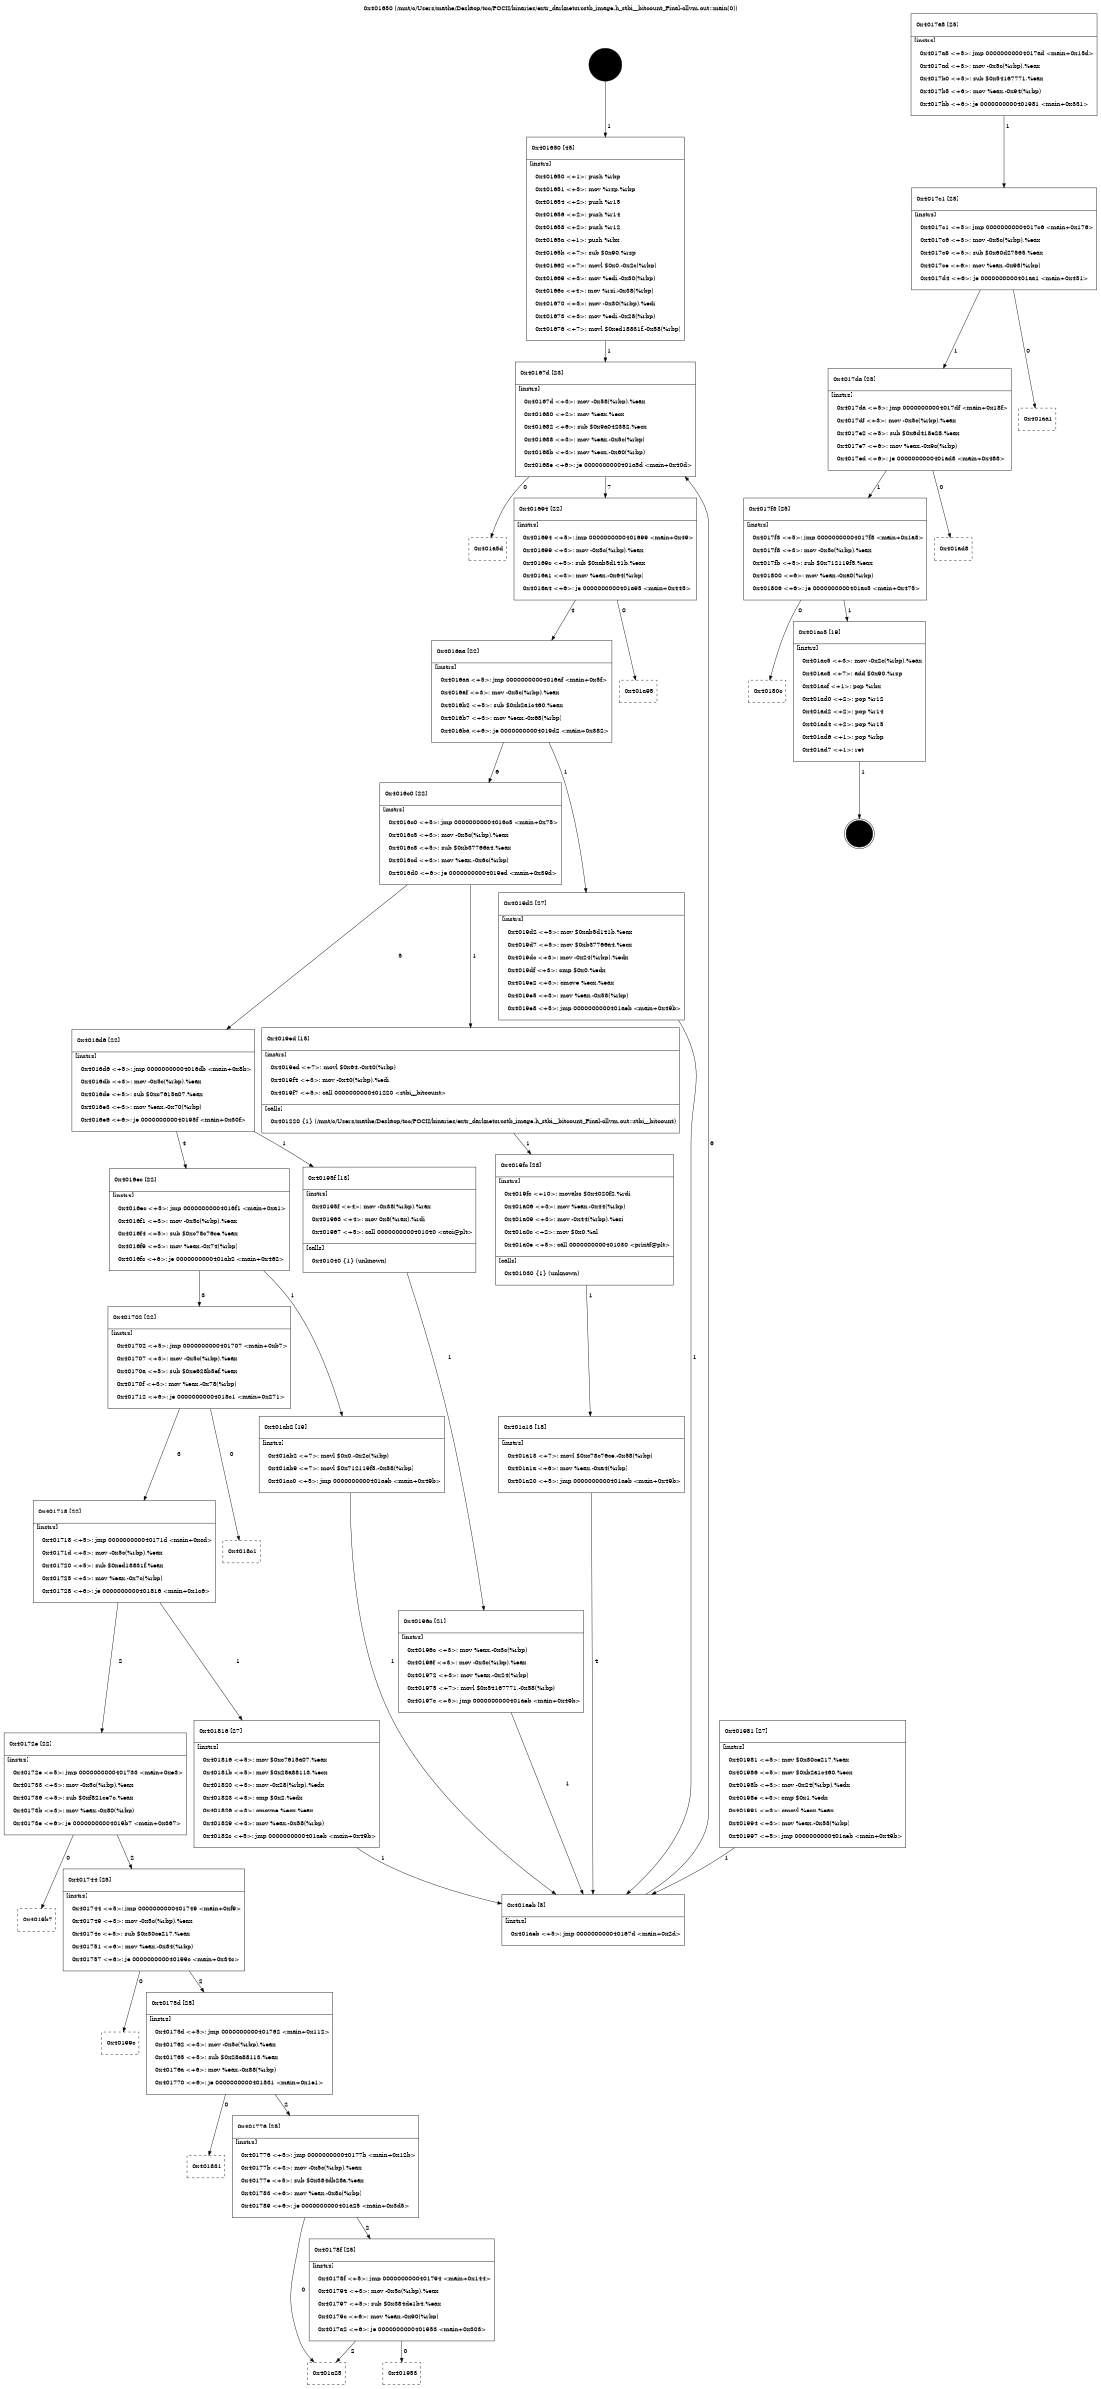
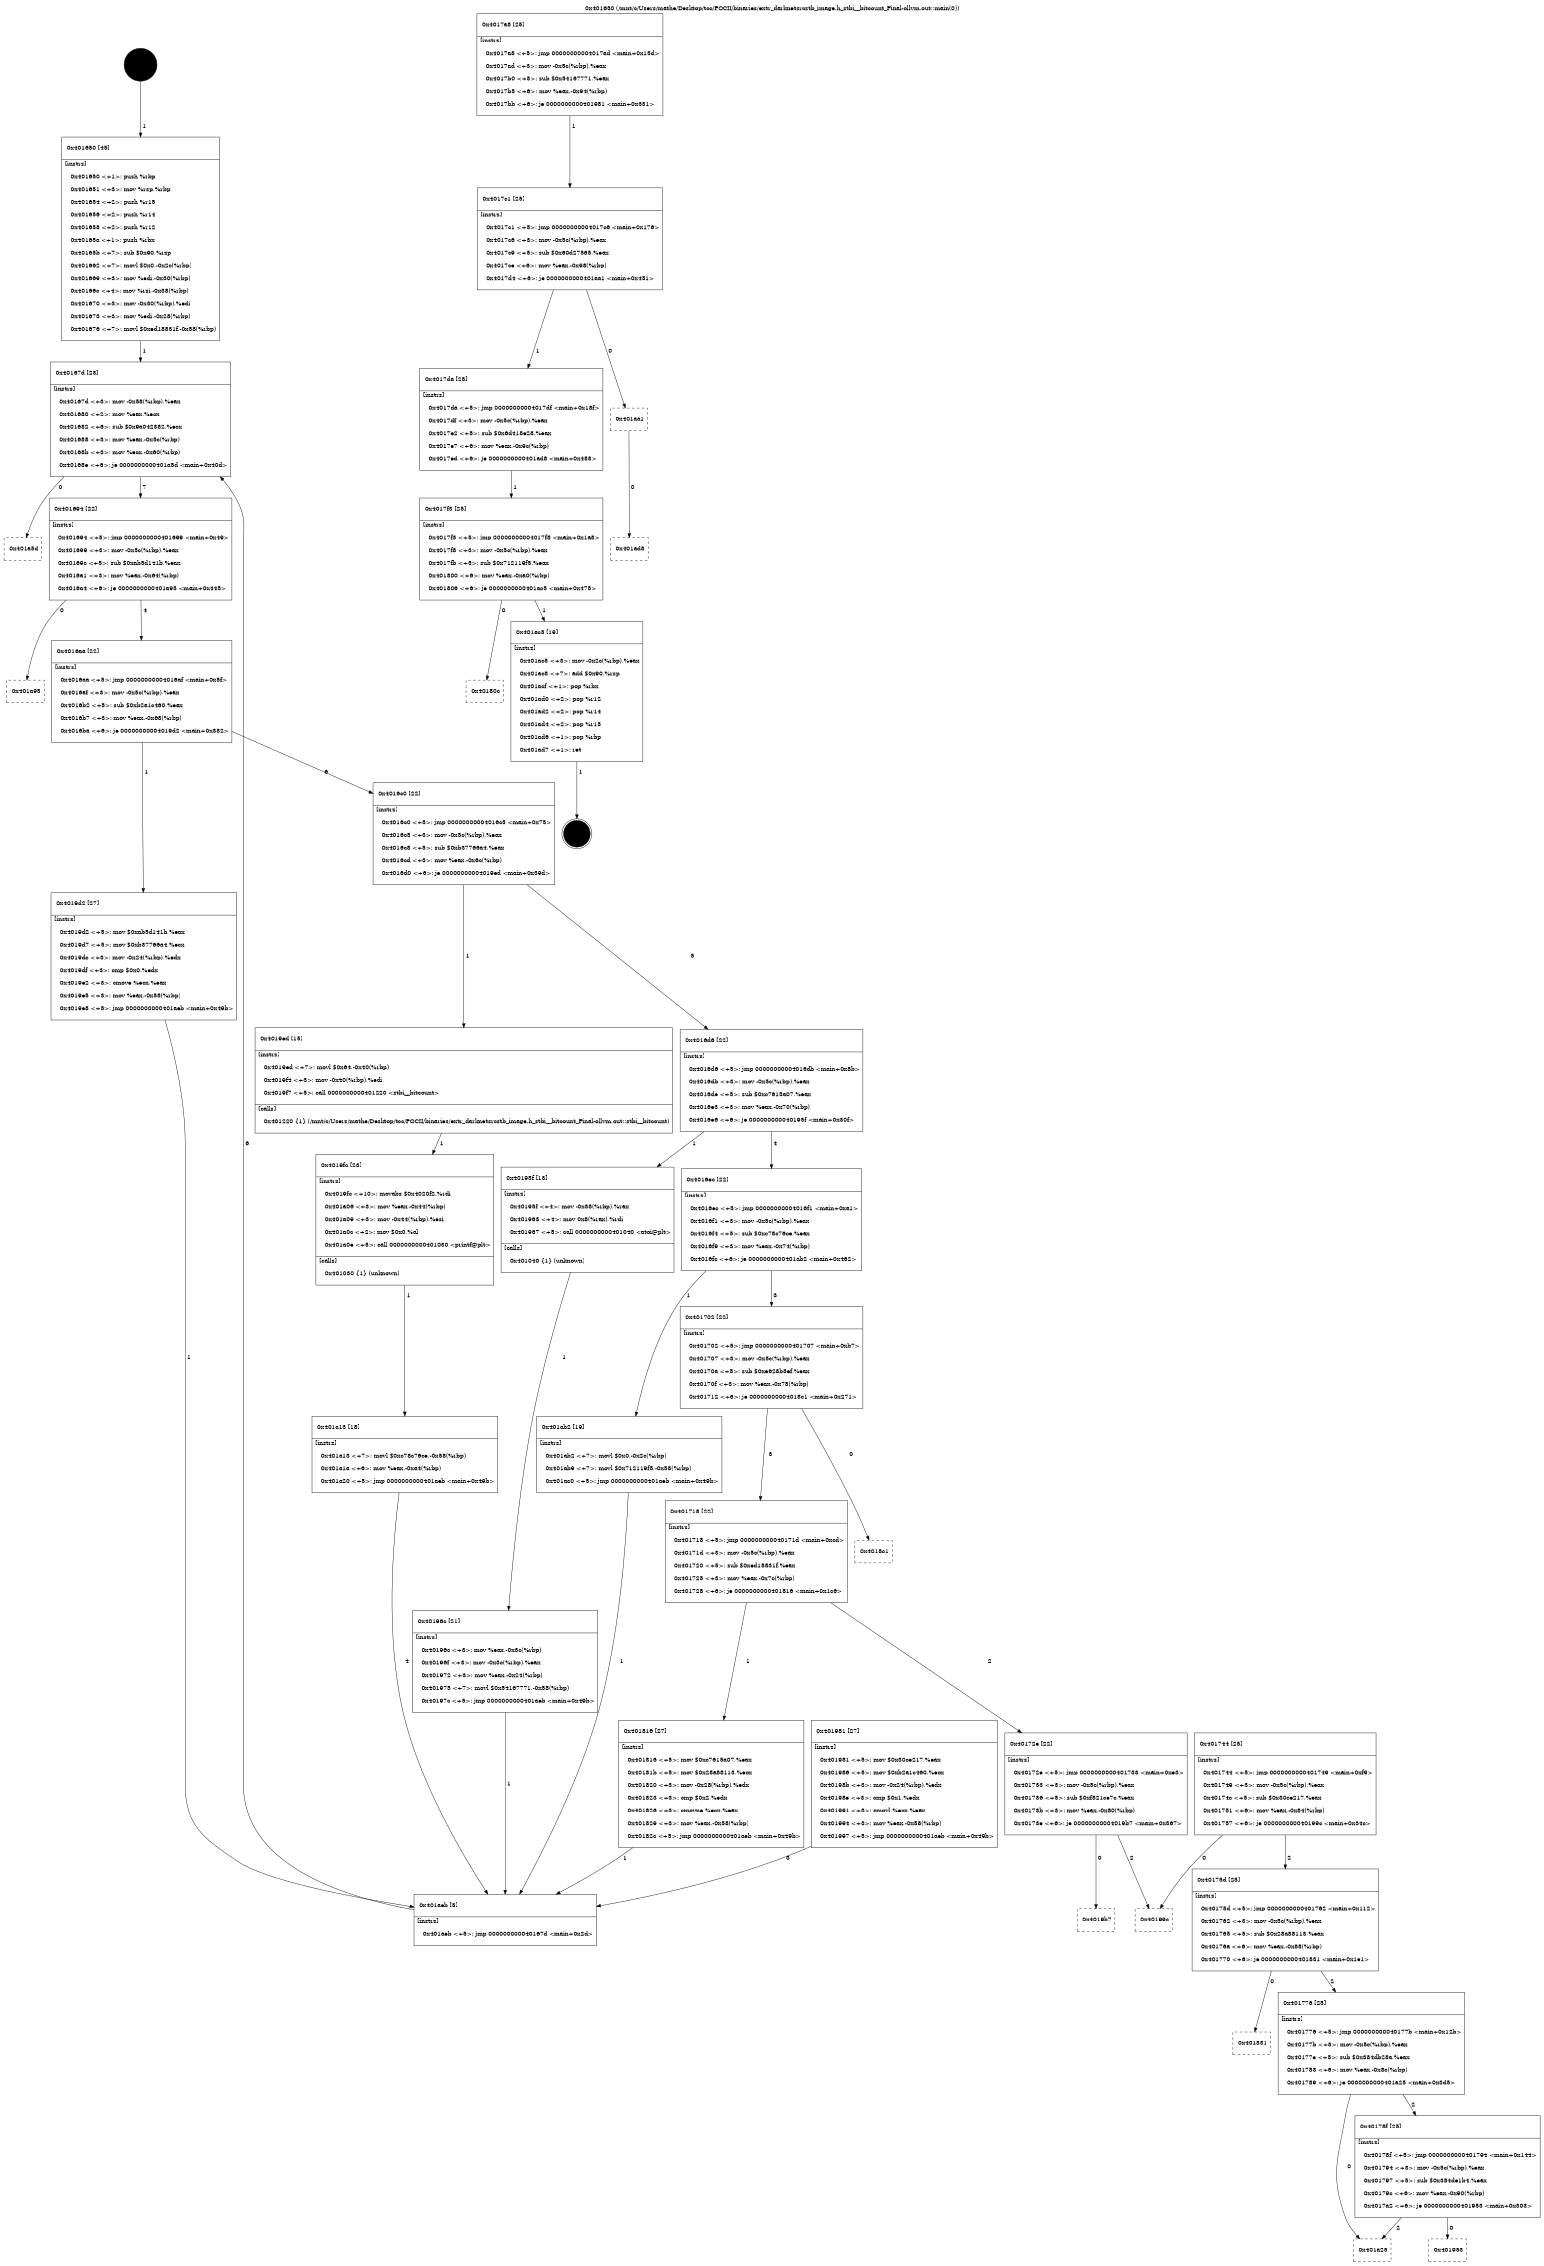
edge "0x4017da [25]" -> "0x401ad8": now "0x401aa1" -> "0x401ad8"
edge "0x40172e [22]" -> "0x401744 [25]": now "0x40172e [22]" -> "0x40199c"
edge "0x401981 [27]" -> "0x401aeb [5]": label " 1" -> " 3"
